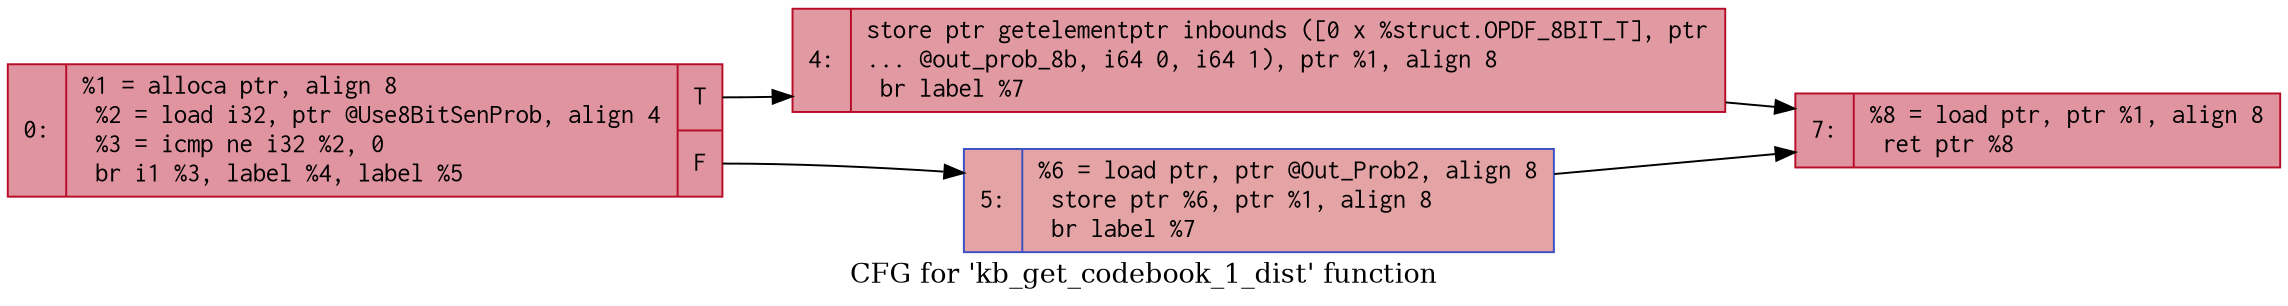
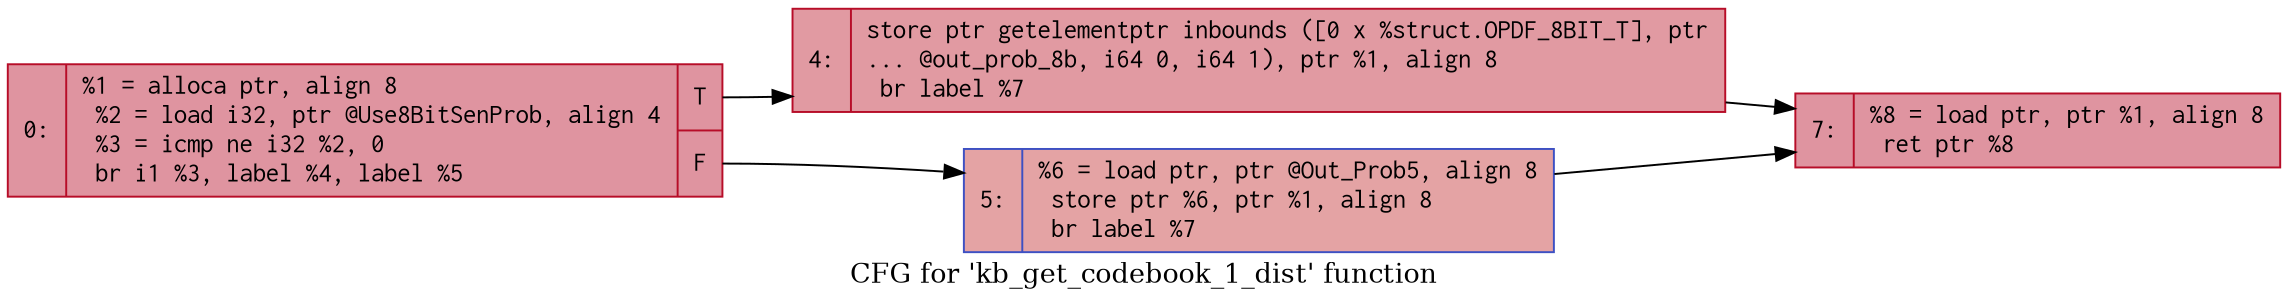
node "5:": text "%6 = load ptr, ptr @Out_Prob2, align 8" -> "%6 = load ptr, ptr @Out_Prob5, align 8"
